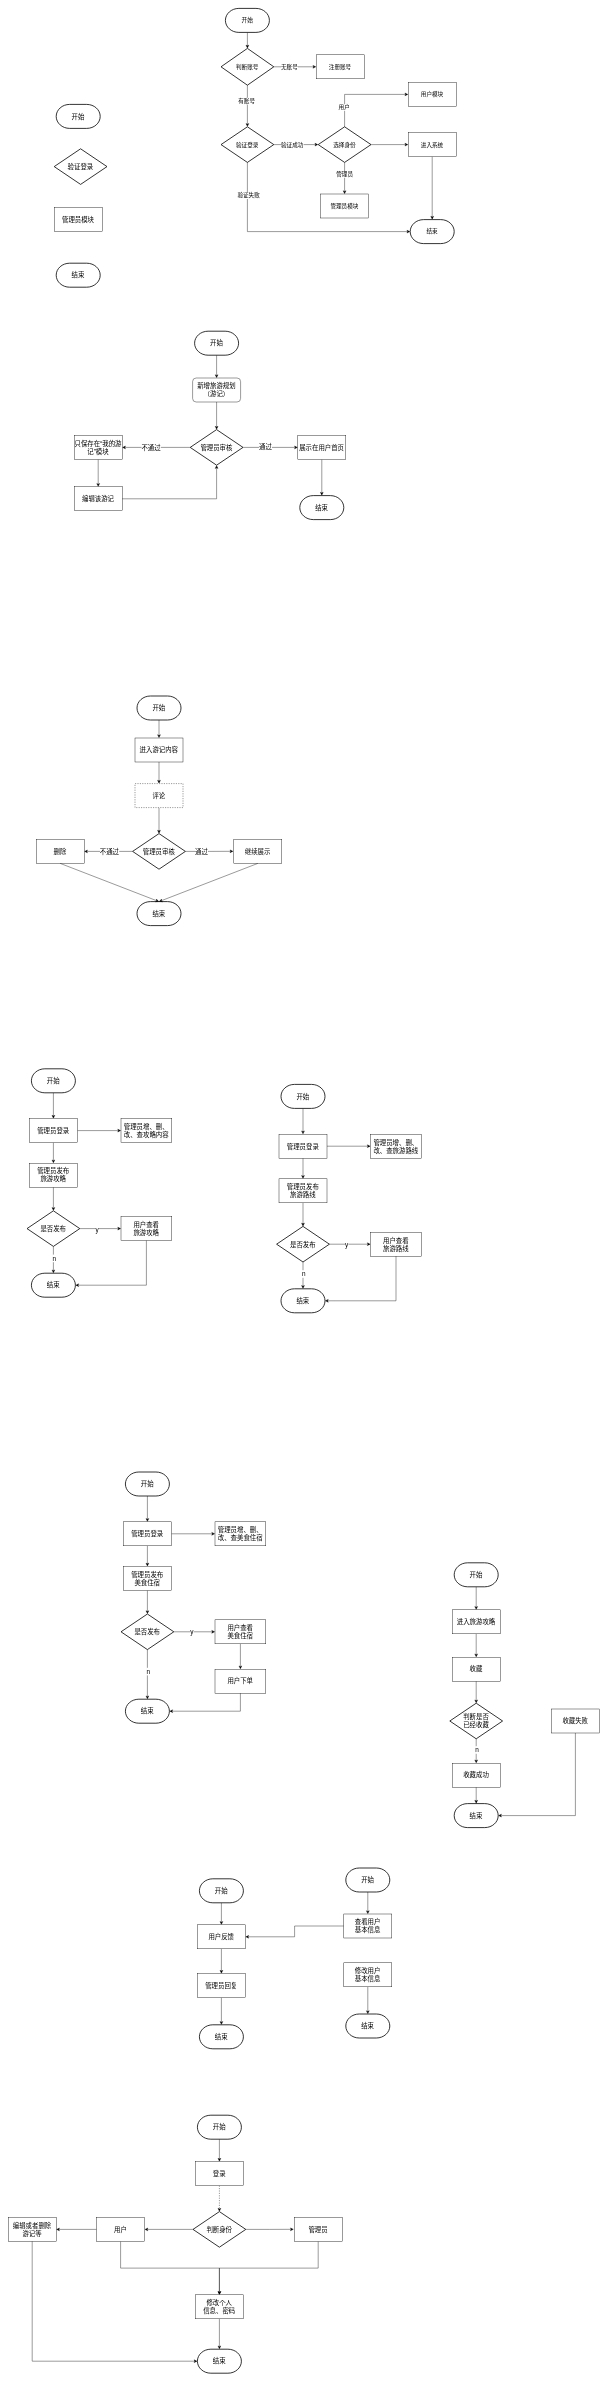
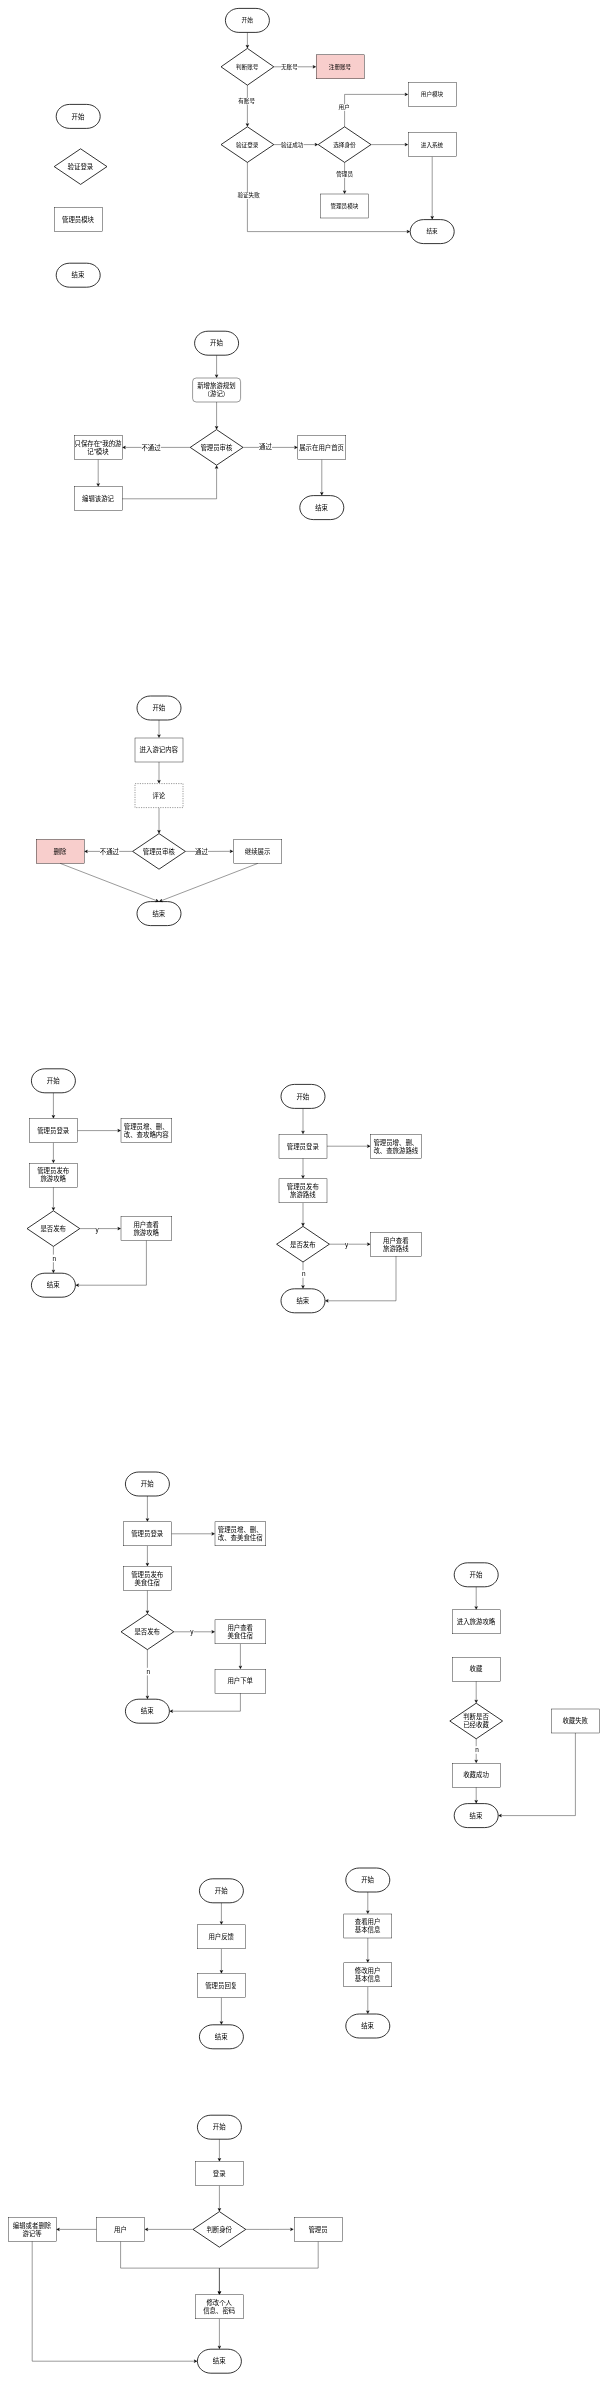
node "注册账号": fillcolor #ffffff -> #f8cecc
node "删除": fillcolor #ffffff -> #f8cecc
edge "进入旅游攻略" -> "收藏": removed
edge "查看用户 基本信息" -> "用户反馈": now "查看用户 基本信息" -> "修改用户 基本信息"
edge "登录" -> "判断身份": style dashed -> solid
